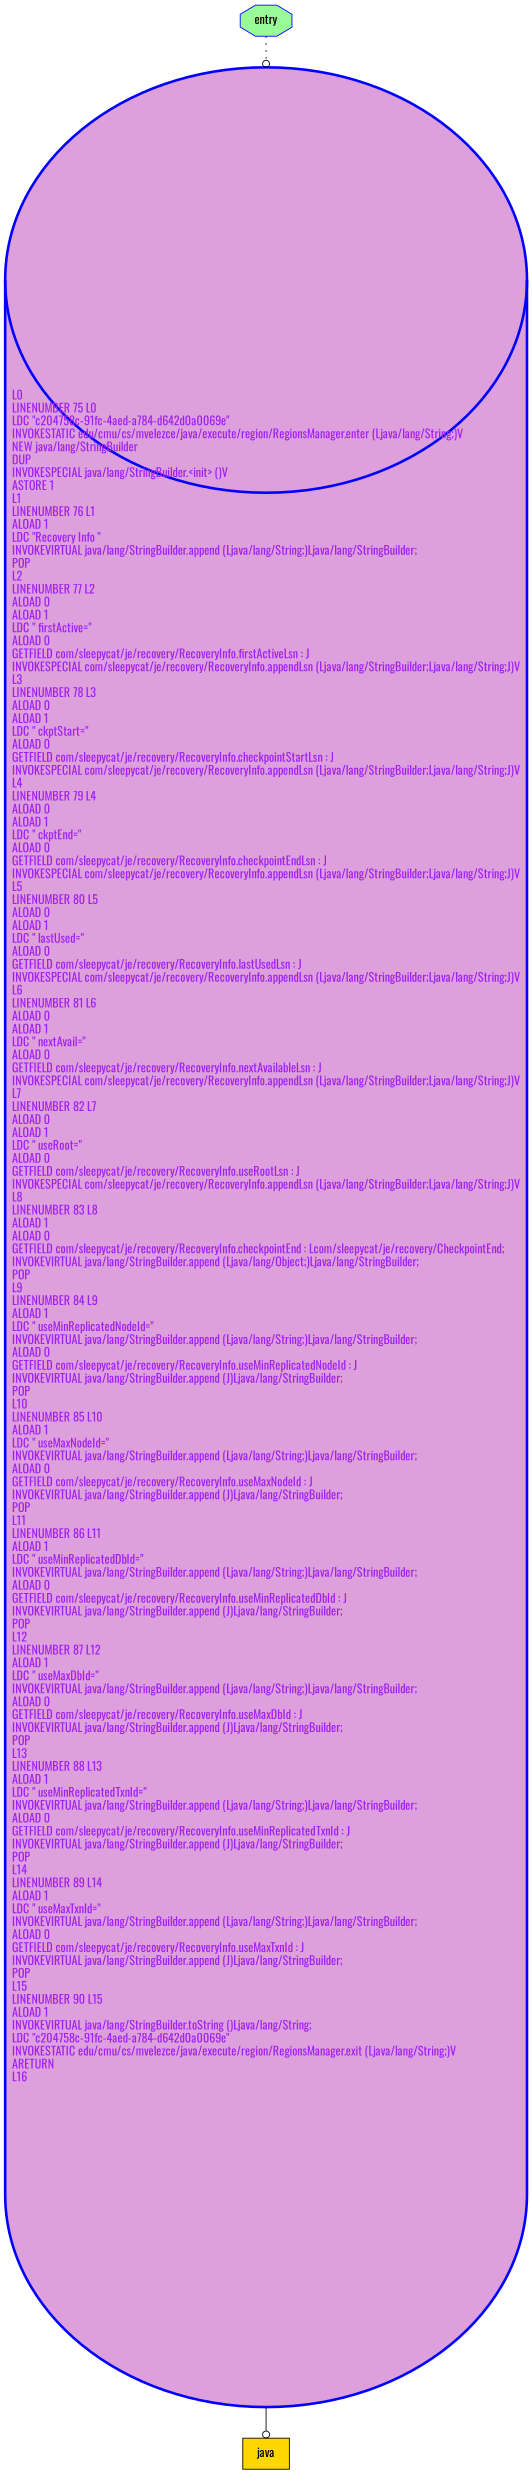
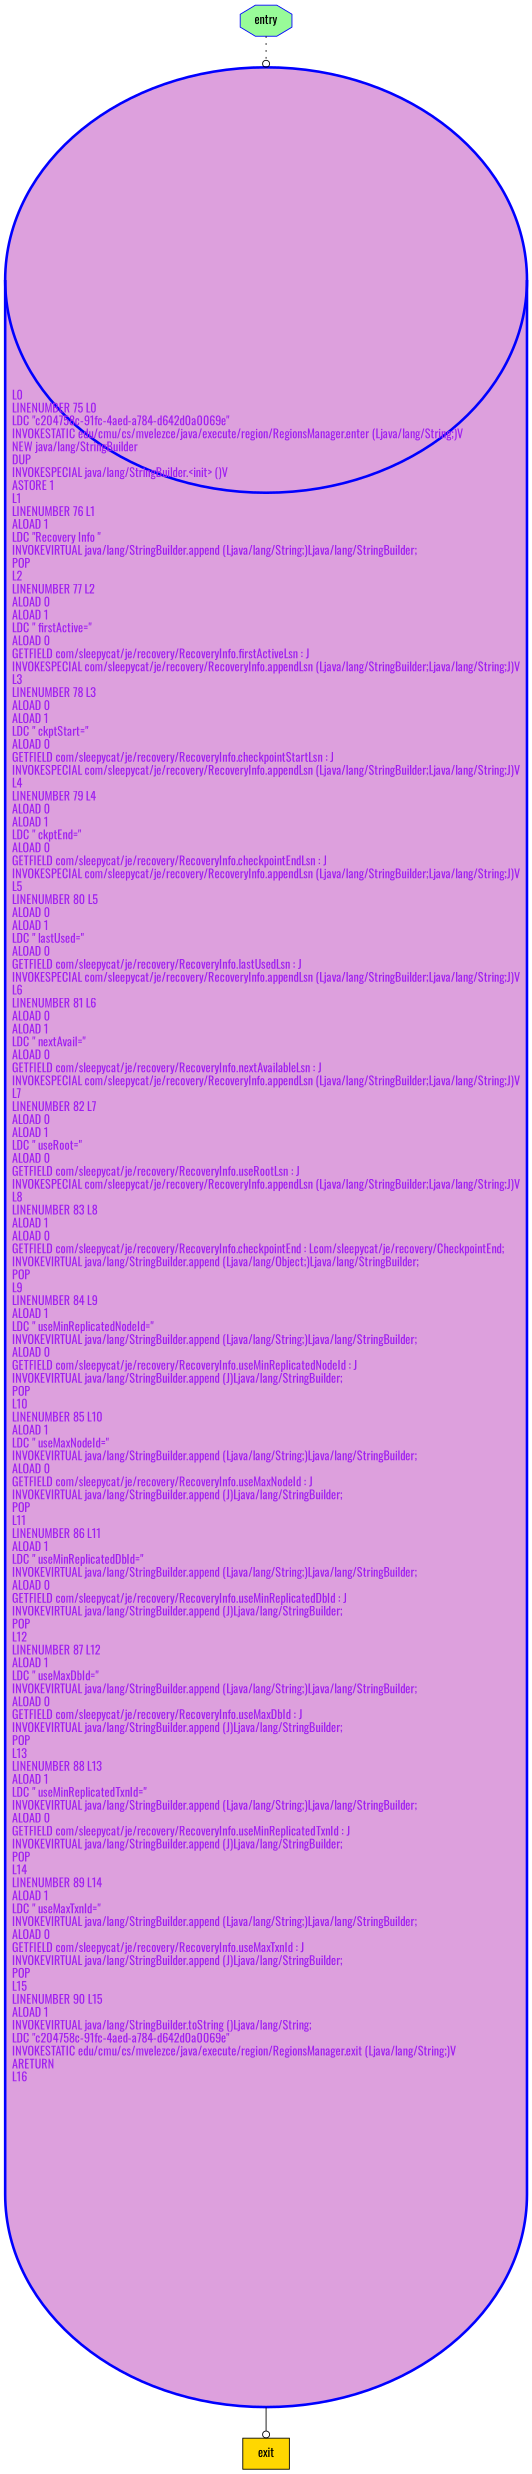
node "java": label "java" -> "exit"
